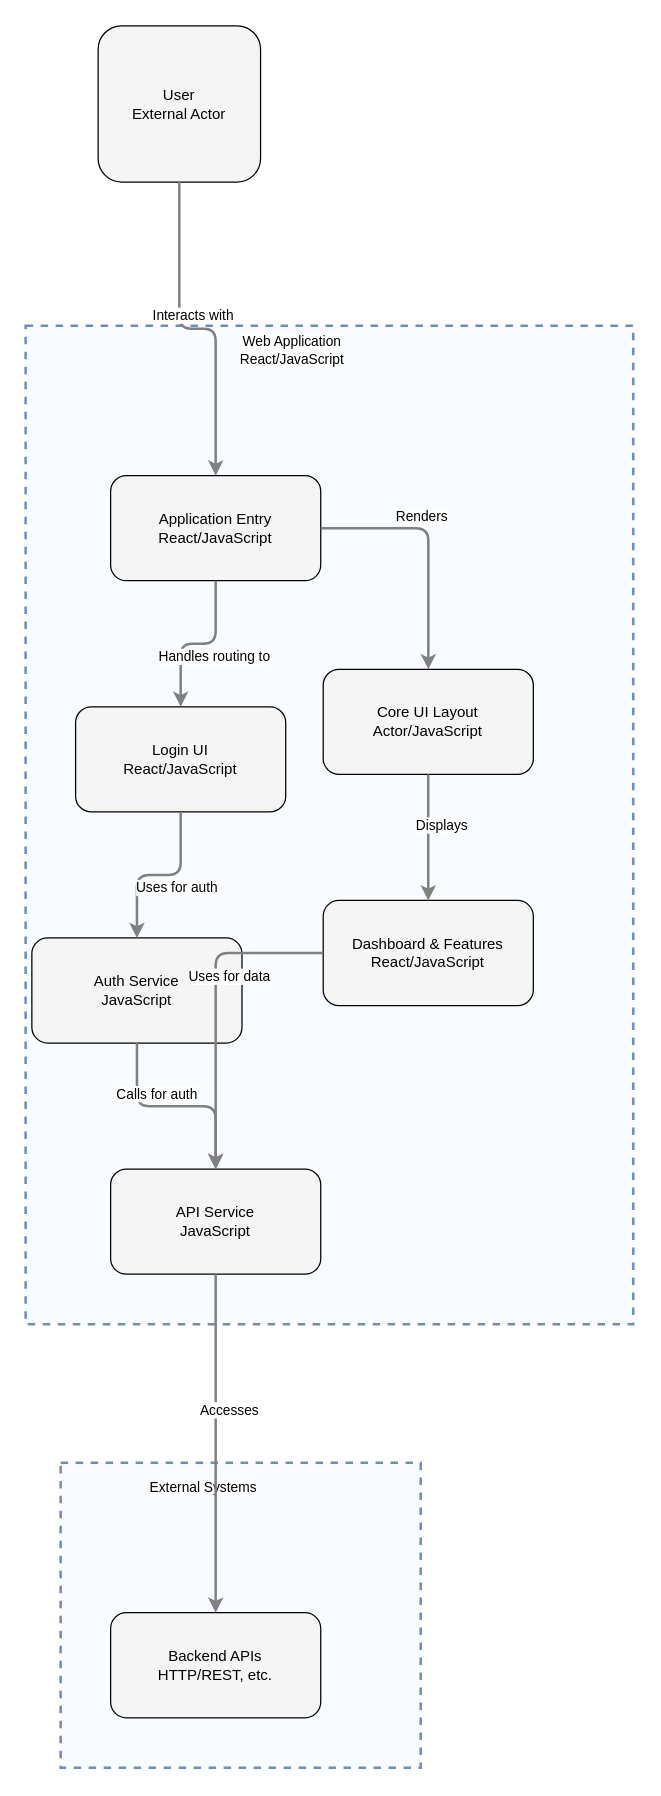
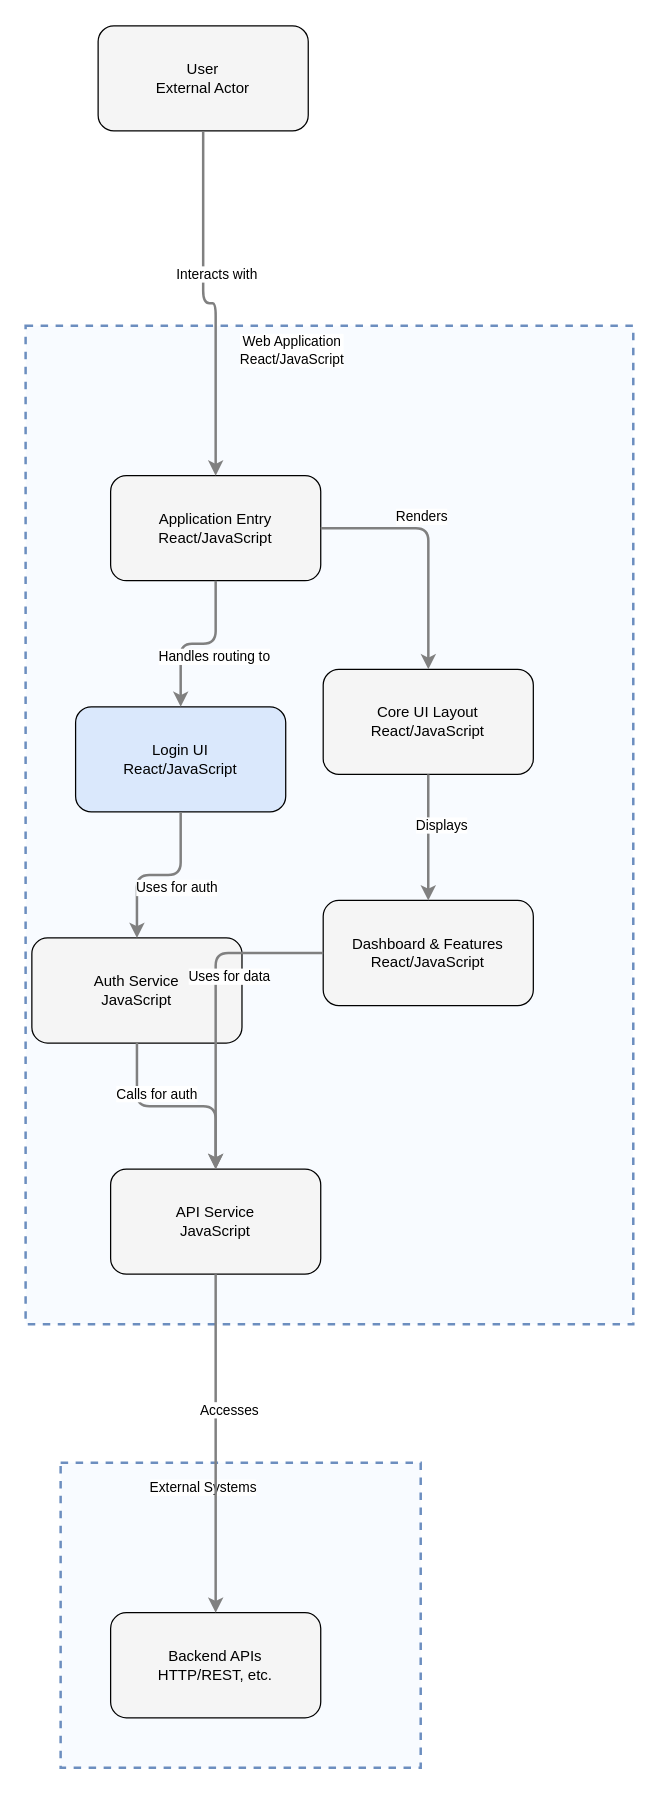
node "User External Actor": size 163x156 -> 210x105
node "Core UI Layout Actor/JavaScript": label "Core UI Layout Actor/JavaScript" -> "Core UI Layout React/JavaScript"
node "Login UI React/JavaScript": fillcolor #f5f5f5 -> #dae8fc
